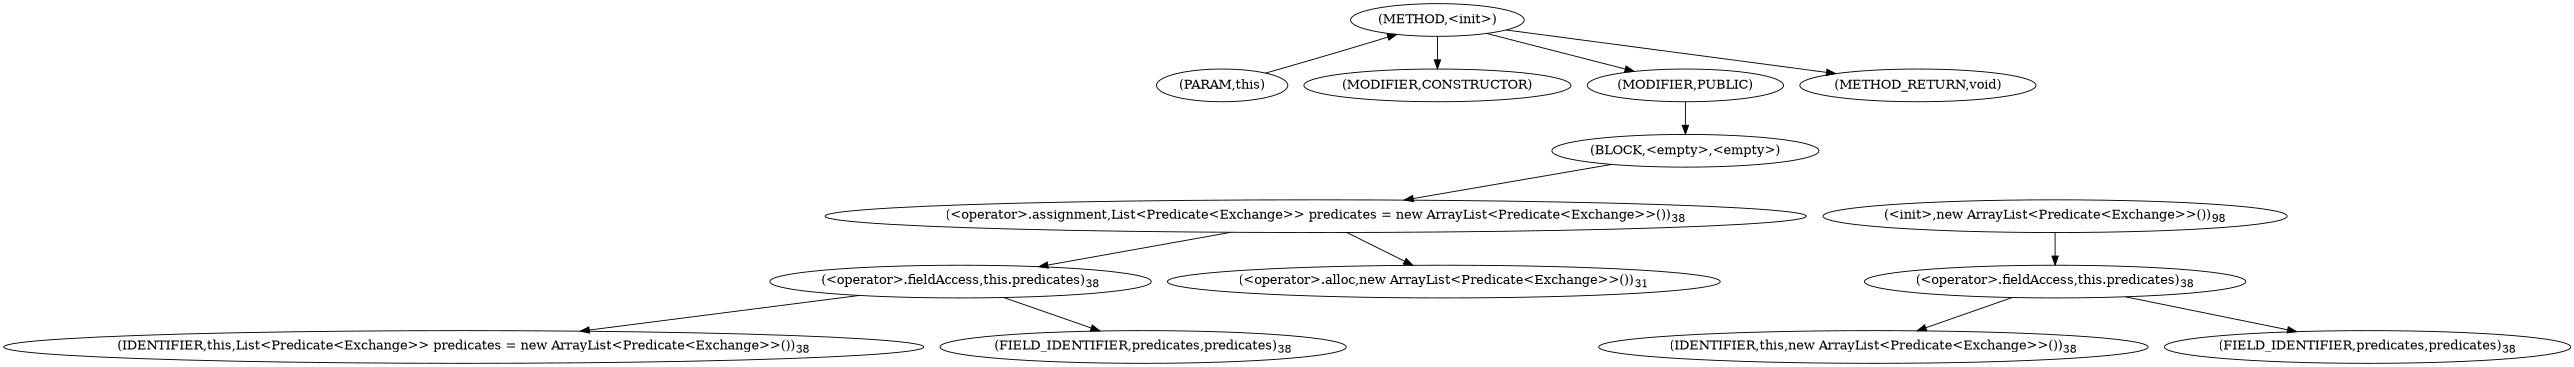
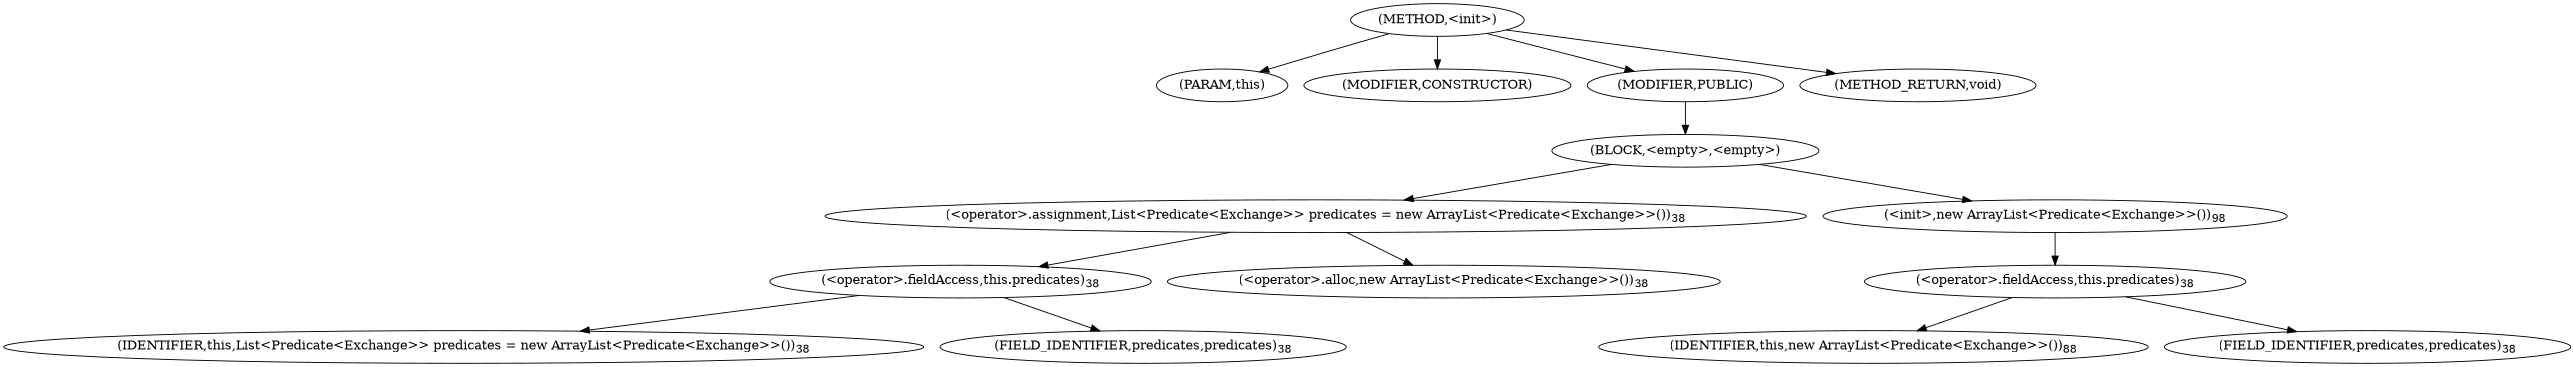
edge "(PARAM,this)" -> "(METHOD,<init>)": reversed
edge "(BLOCK,<empty>,<empty>)" -> "(<init>,new ArrayList<Predicate<Exchange>>())": added
node "(<operator>.alloc,new ArrayList<Predicate<Exchange>>())": text "31" -> "38"
node "(IDENTIFIER,this,new ArrayList<Predicate<Exchange>>())": text "38" -> "88"
